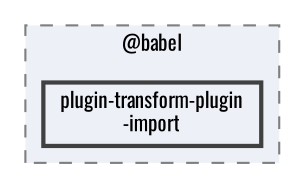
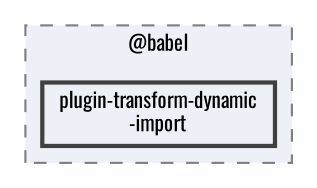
node "plugin-transform-plugin -import": label "plugin-transform-plugin -import" -> "plugin-transform-dynamic -import"
